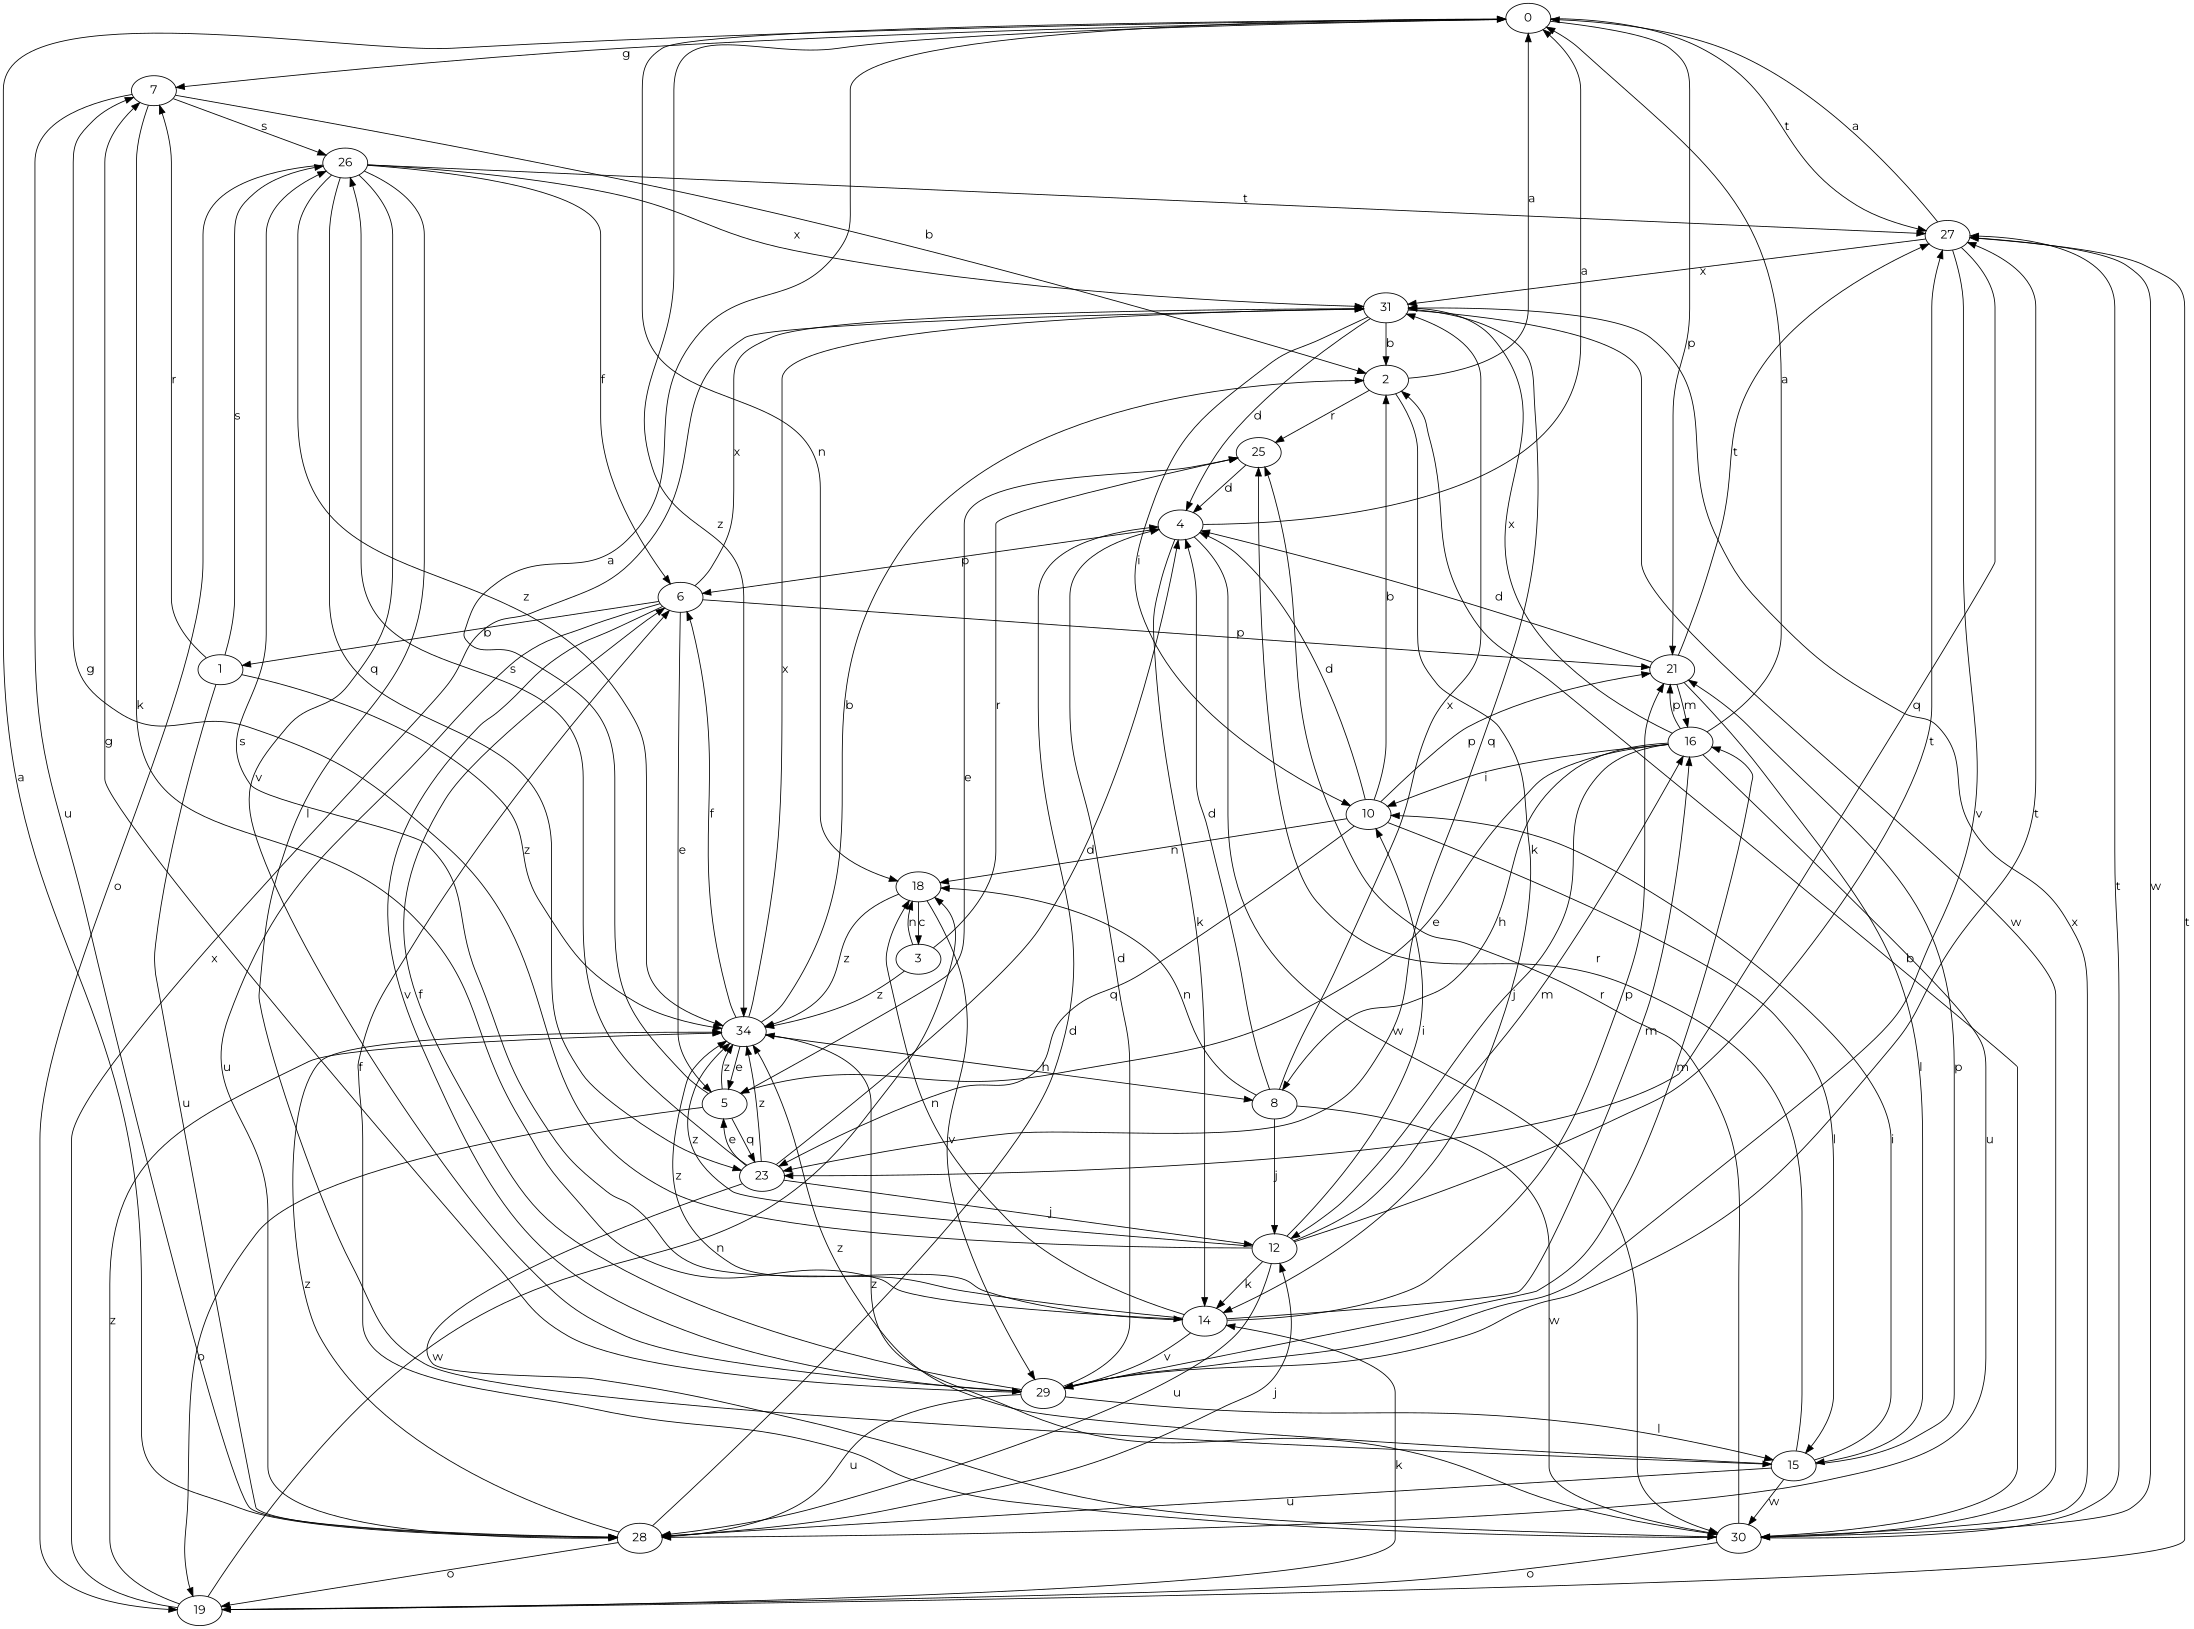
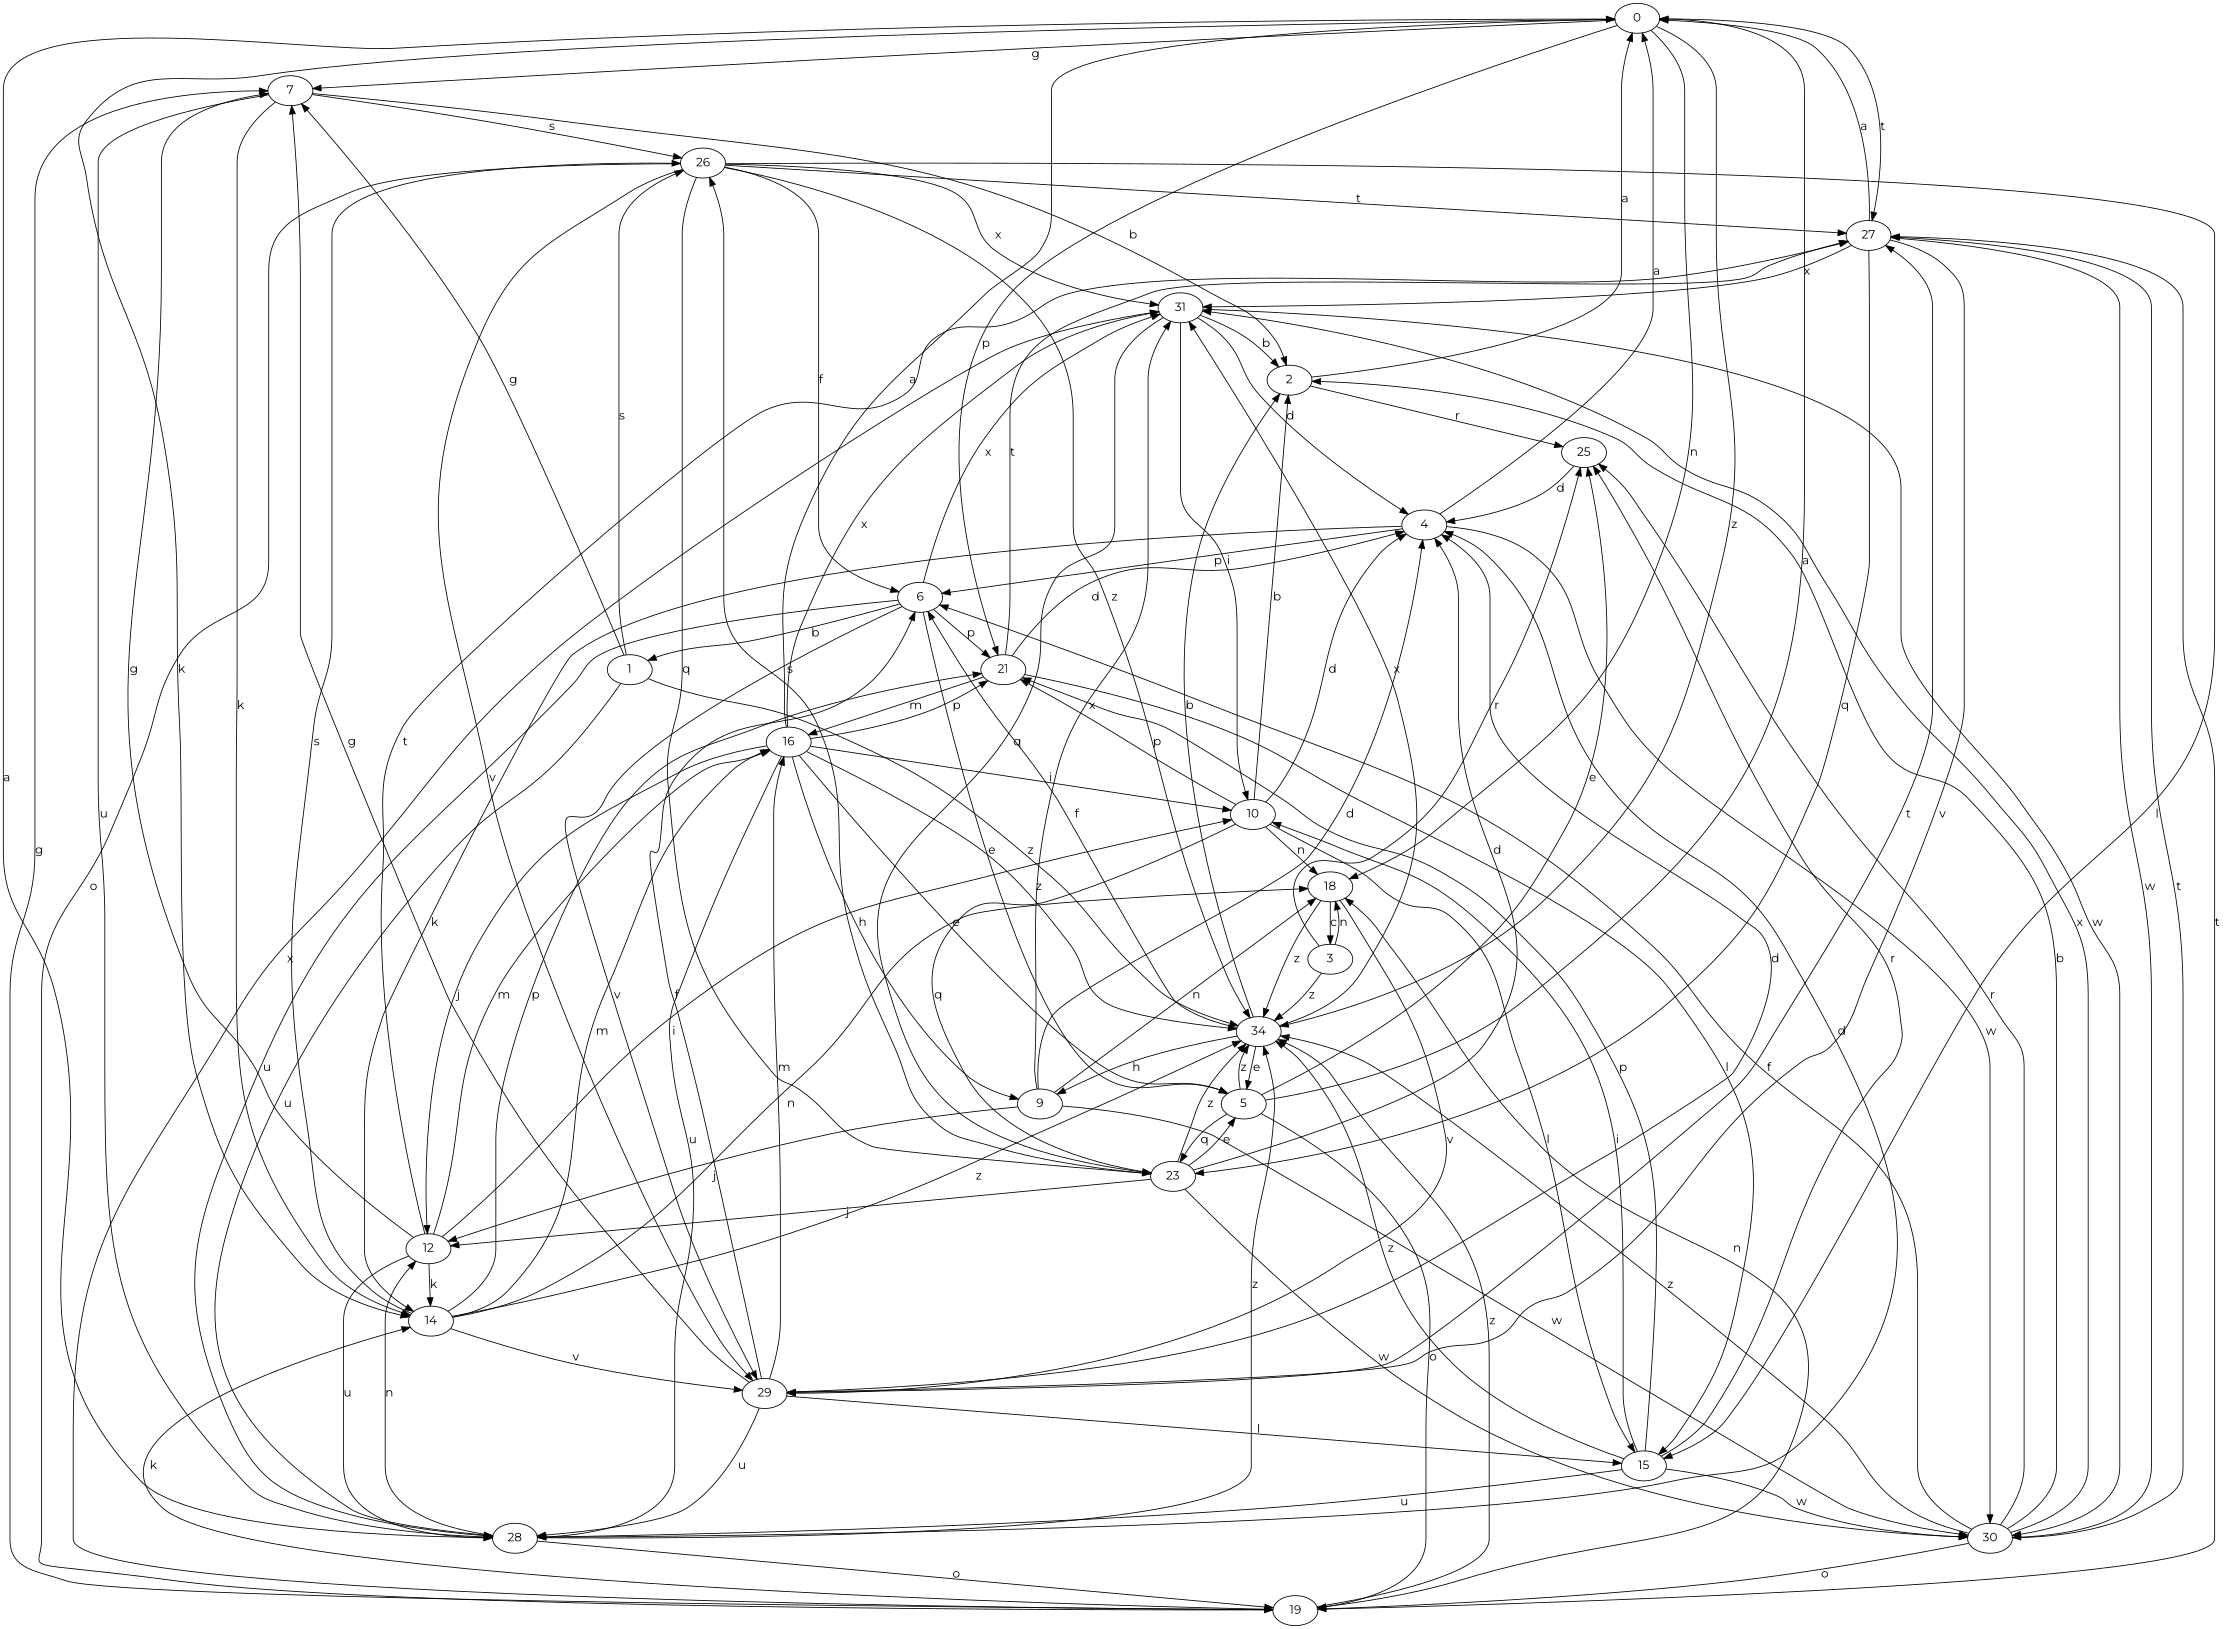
edge "1" -> "7": label "r" -> "g"
edge "2" -> "14": now "0" -> "14"
node "8": label "8" -> "9"
edge "12" -> "34": now "16" -> "34"
edge "19" -> "7": added, label "g"
edge "28" -> "12": label "j" -> "n"
